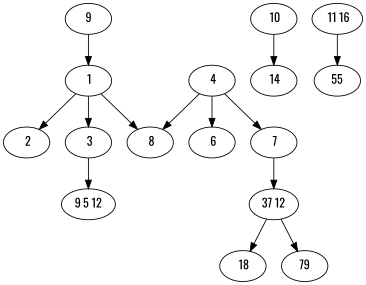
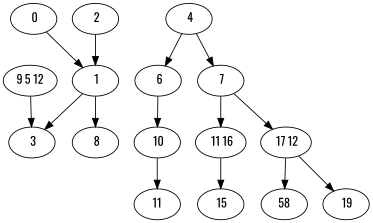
node "9": label "9" -> "0"
node "14": label "14" -> "11"
node "55": label "55" -> "15"
edge "6" -> "10": added
edge "7" -> "11 16": added
edge "1" -> "2": reversed
edge "4" -> "8": removed
edge "3" -> "9 5 12": reversed
node "37 12": label "37 12" -> "17 12"
node "18": label "18" -> "58"
node "79": label "79" -> "19"
